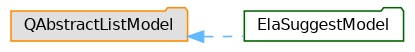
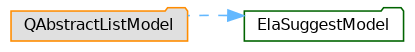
edge "ElaSuggestModel" -> "QAbstractListModel": reversed
